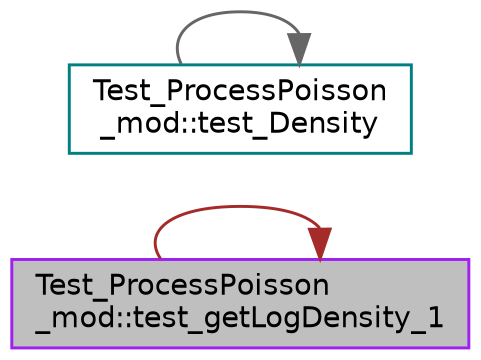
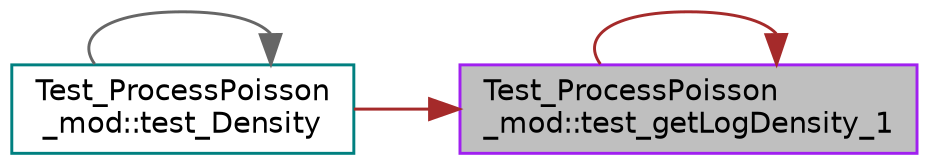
edge "Test_ProcessPoisson _mod::test_Density" -> "Test_ProcessPoisson _mod::test_getLogDensity_1": added
